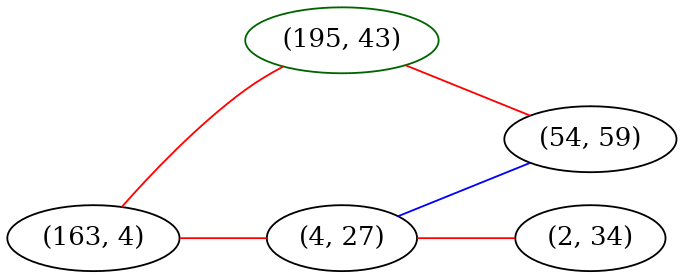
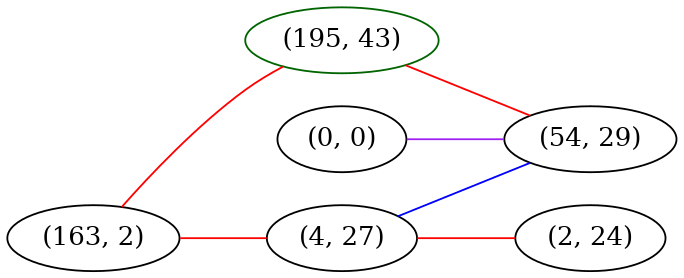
node "(0, 0)": added
node "(54, 59)": label "(54, 59)" -> "(54, 29)"
node "(163, 4)": label "(163, 4)" -> "(163, 2)"
node "(2, 34)": label "(2, 34)" -> "(2, 24)"
